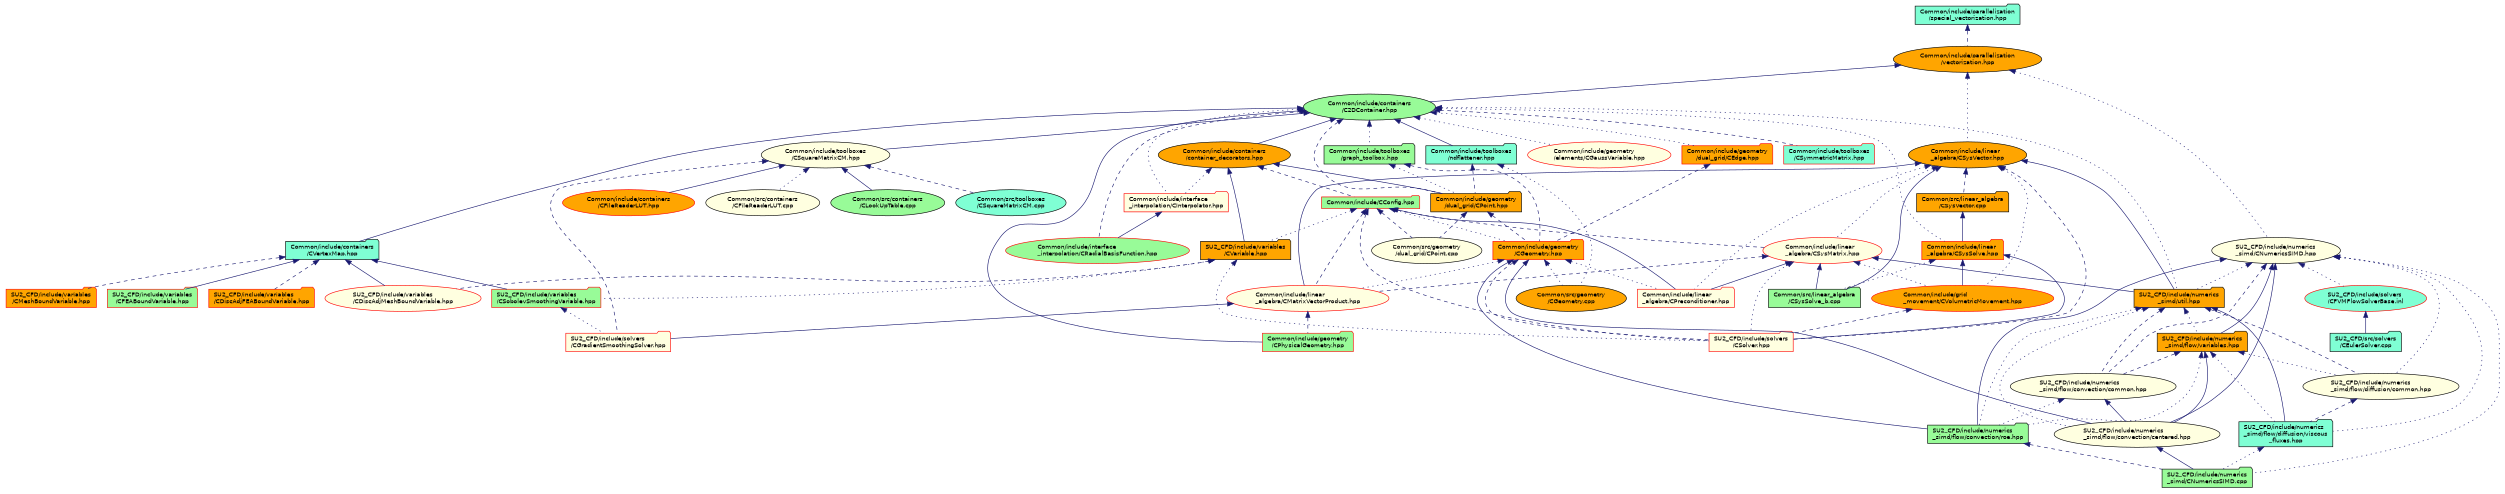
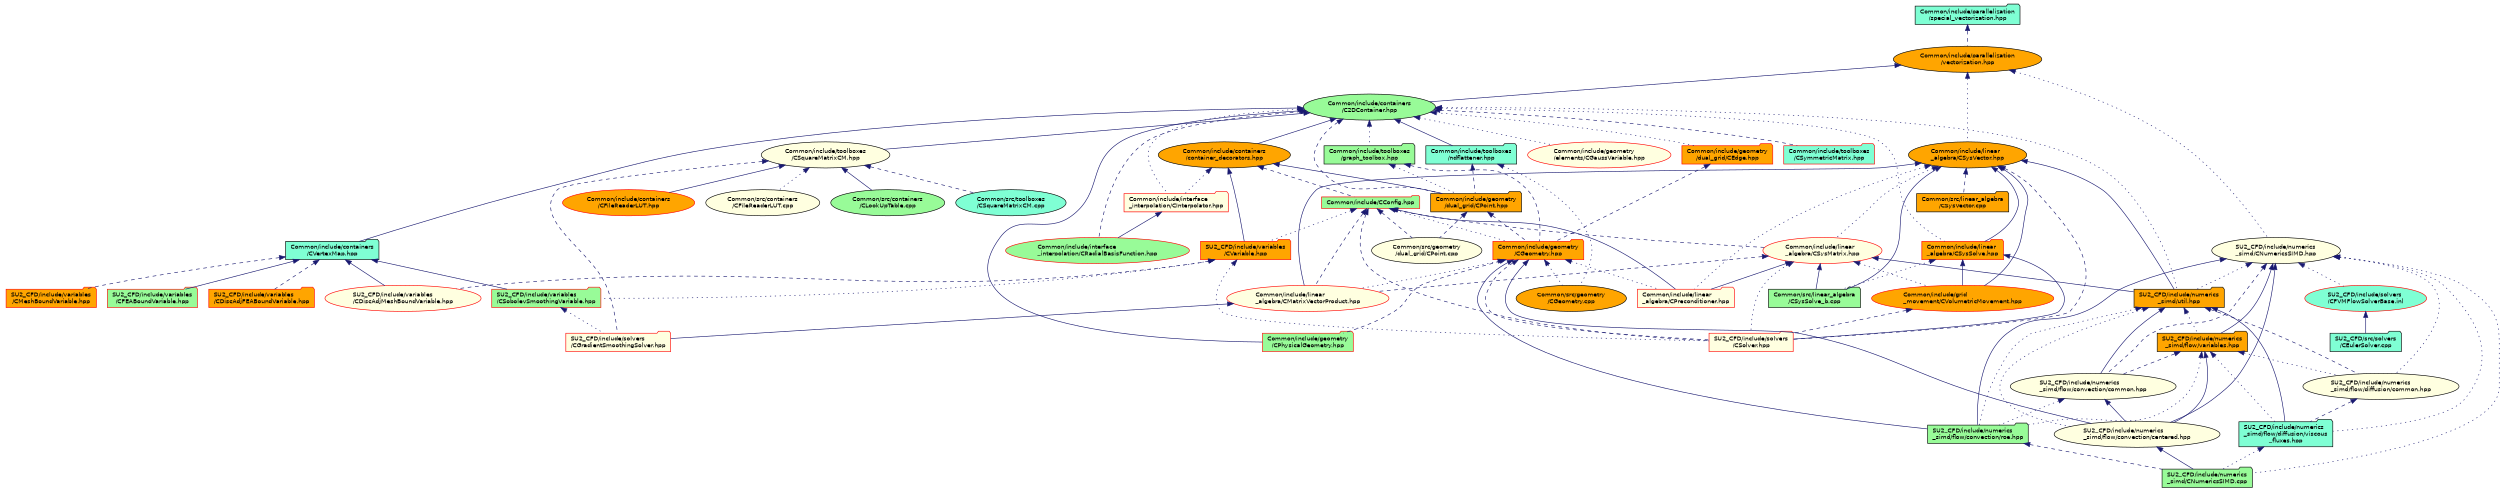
edge "Common/include/grid _movement/CVolumetricMovement.hpp" -> "Common/include/linear _algebra/CSysVector.hpp": style dotted -> solid
edge "Common/include/linear _algebra/CSysSolve.hpp" -> "Common/src/linear_algebra /CSysVector.cpp": now "Common/include/linear _algebra/CSysSolve.hpp" -> "Common/include/linear _algebra/CSysVector.hpp"
node "SU2_CFD/include/variables /CVariable.hpp": color black -> red
edge "Common/include/geometry /CPhysicalGeometry.hpp" -> "Common/include/linear _algebra/CMatrixVectorProduct.hpp": now "Common/include/geometry /CPhysicalGeometry.hpp" -> "Common/include/geometry /CGeometry.hpp"
edge "SU2_CFD/include/numerics _simd/flow/convection/common.hpp" -> "SU2_CFD/include/numerics _simd/util.hpp": style dashed -> solid
